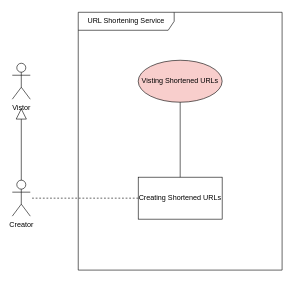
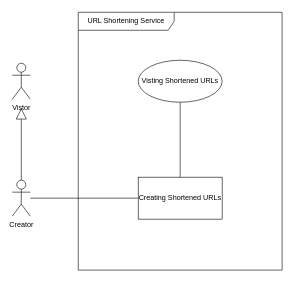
node "Visting Shortened URLs": fillcolor #f8cecc -> #ffffff
edge "Creator" -- "Creating Shortened URLs": style dashed -> solid
